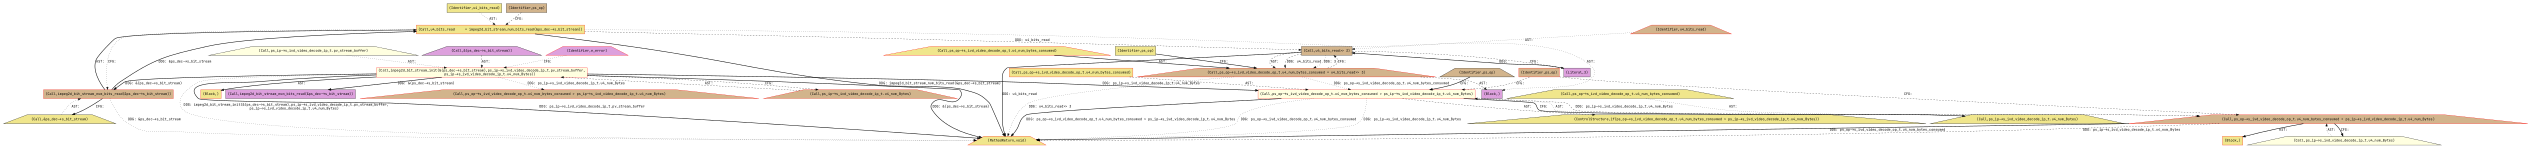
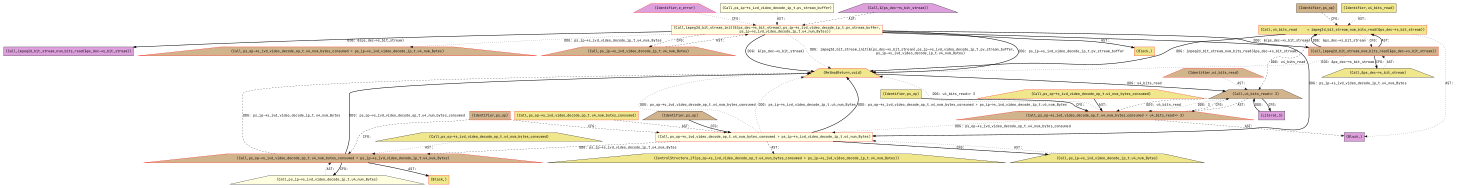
node "(Call,ps_ip->s_ivd_video_decode_ip_t.pv_stream_buffer)": shape trapezium -> box
node "(Call,u4_bits_read>> 3)": shape box -> trapezium
edge "(Call,u4_bits_read>> 3)" -> "(Literal,3)": style dashed -> bold
edge "(Call,u4_bits_read>> 3)" -> "(MethodReturn,void)": reversed
